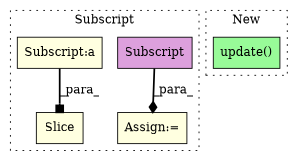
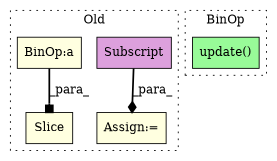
cluster "Subscript": label "Subscript" -> "Old"
cluster "New": label "New" -> "BinOp"
node "Subscript:a": label "Subscript:a" -> "BinOp:a"
